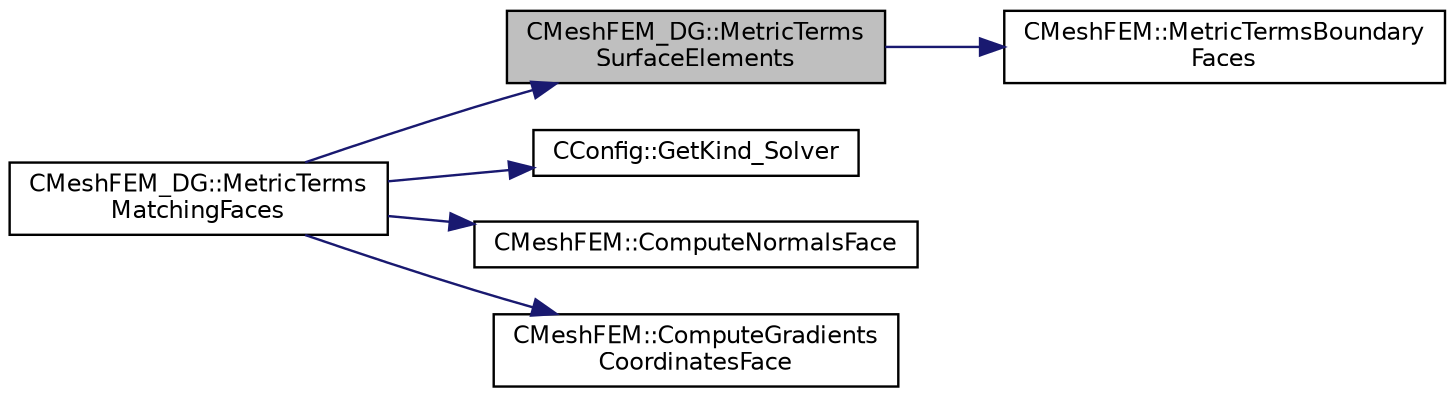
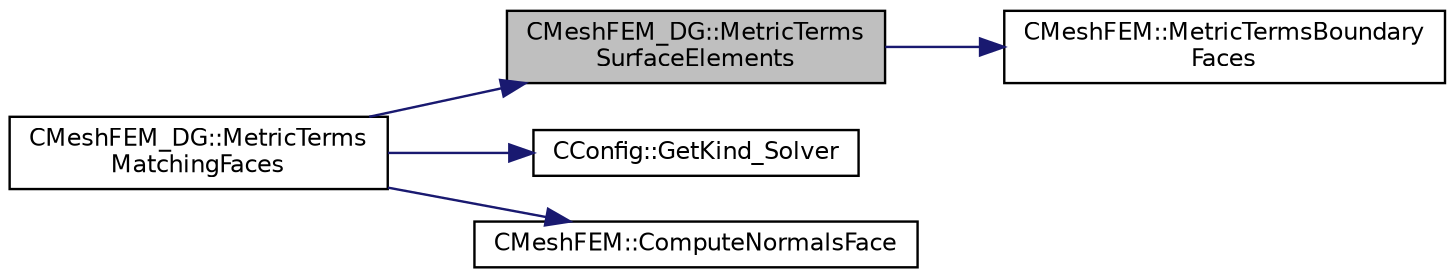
node "CMeshFEM::ComputeGradients CoordinatesFace": removed
